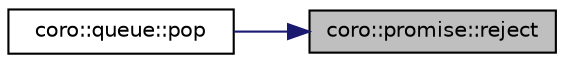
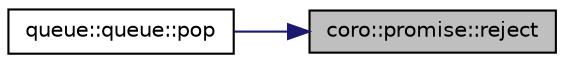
node "coro::queue::pop": label "coro::queue::pop" -> "queue::queue::pop"
